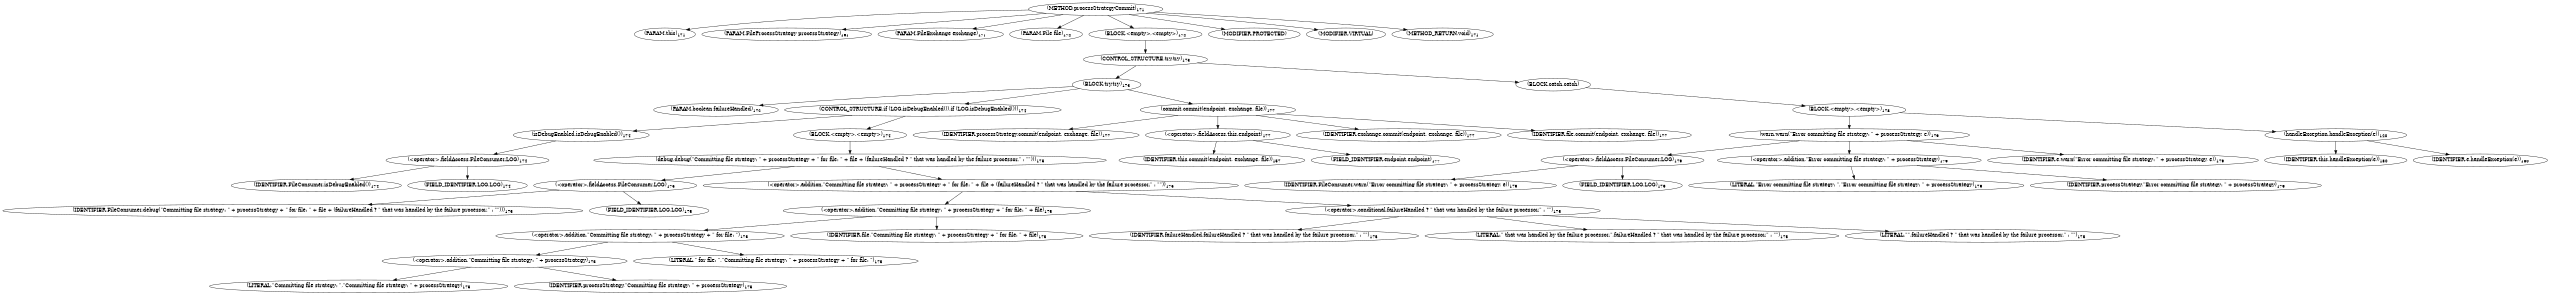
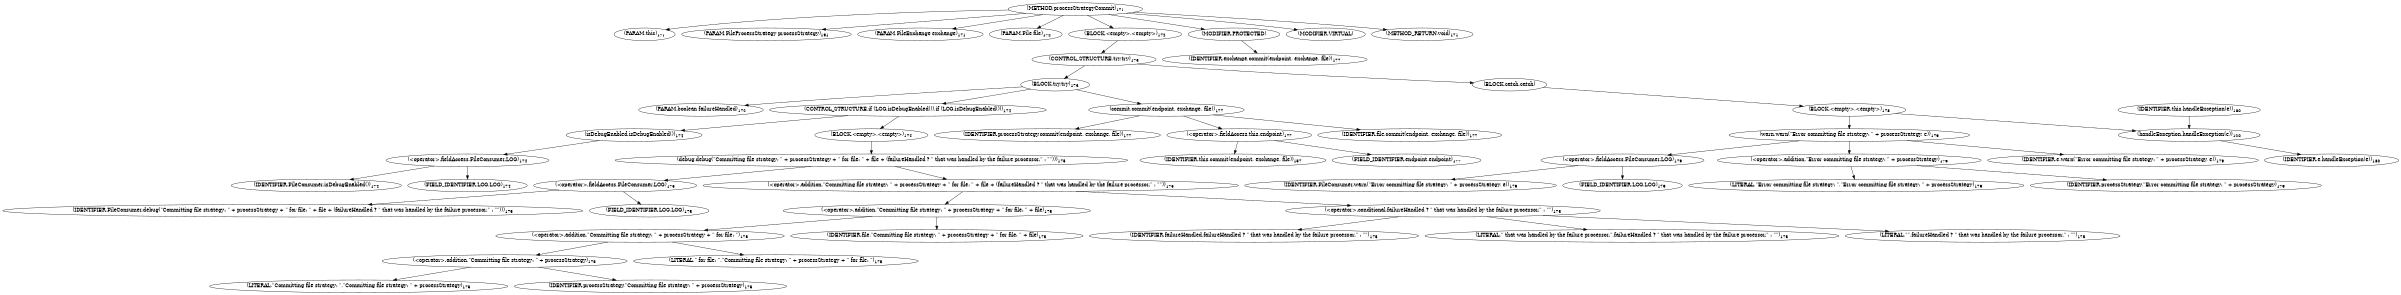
edge "(commit,commit(endpoint, exchange, file))" -> "(IDENTIFIER,exchange,commit(endpoint, exchange, file))": now "(MODIFIER,PROTECTED)" -> "(IDENTIFIER,exchange,commit(endpoint, exchange, file))"
edge "(handleException,handleException(e))" -> "(IDENTIFIER,this,handleException(e))": reversed
